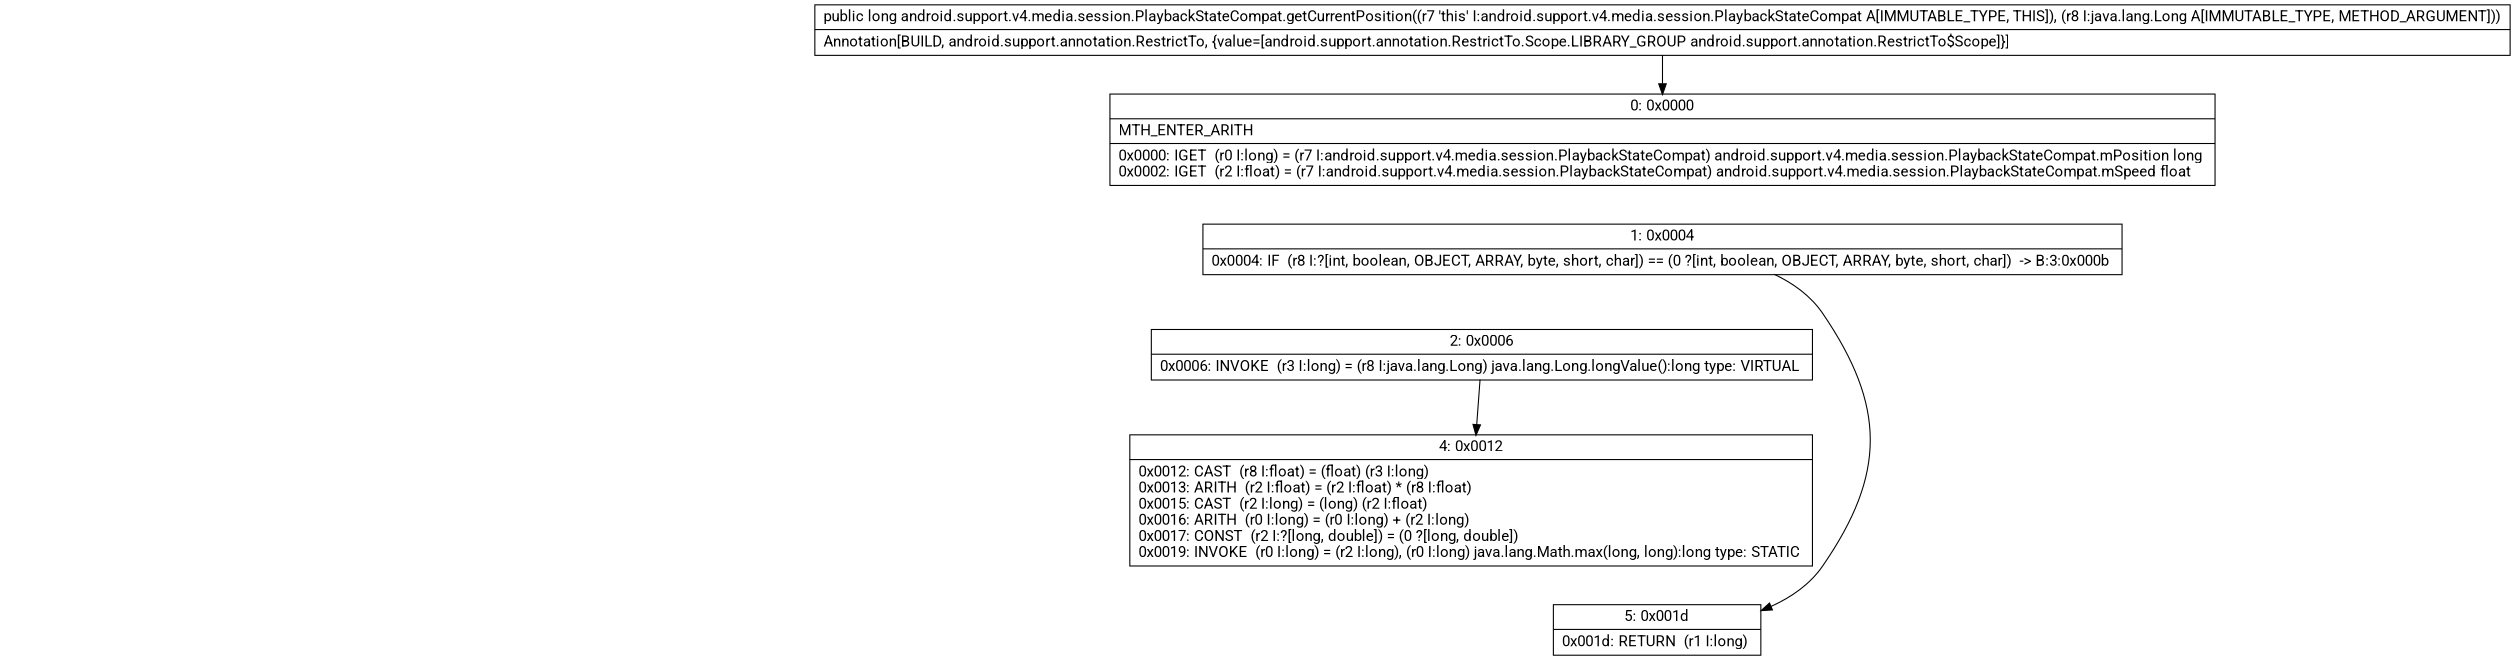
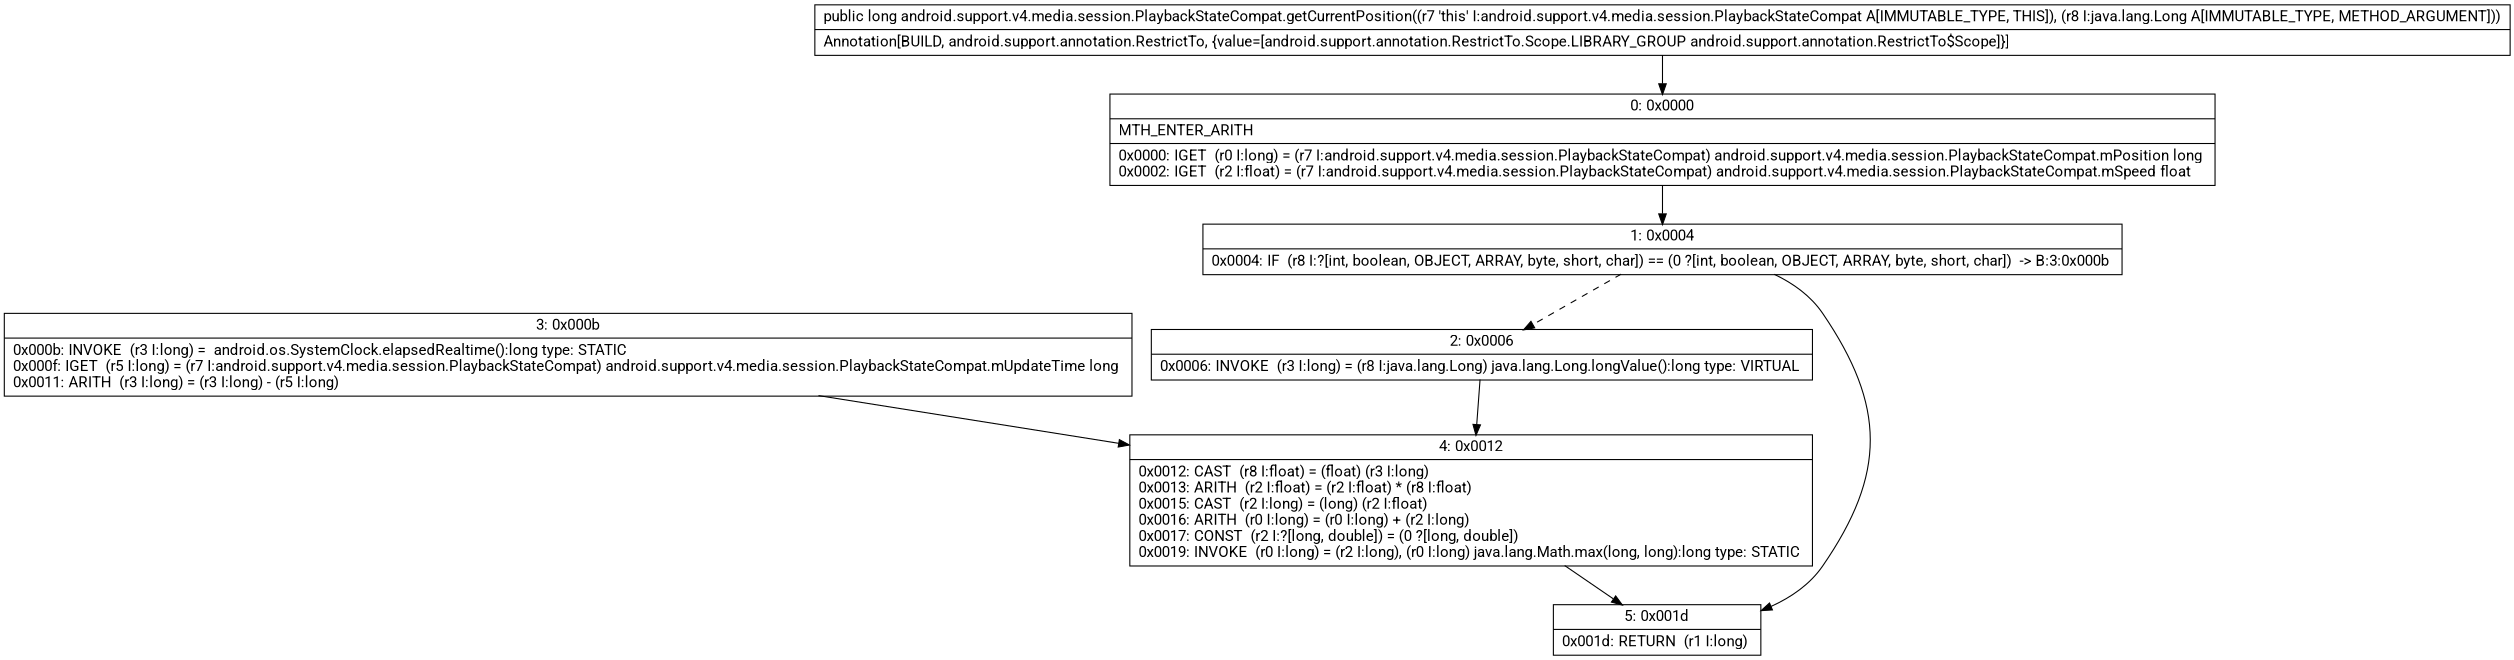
edge "0: 0x0000" -> "1: 0x0004": added
edge "1: 0x0004" -> "2: 0x0006": added
node "3: 0x000b": added
edge "4: 0x0012" -> "5: 0x001d": added
